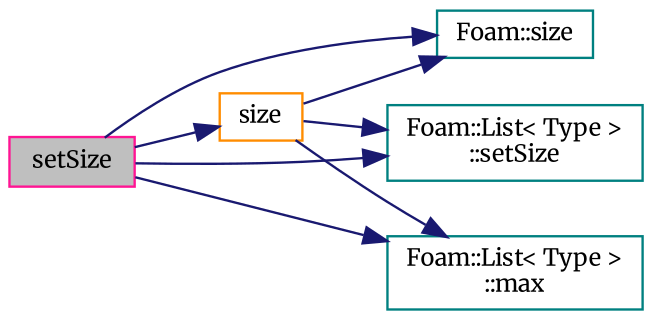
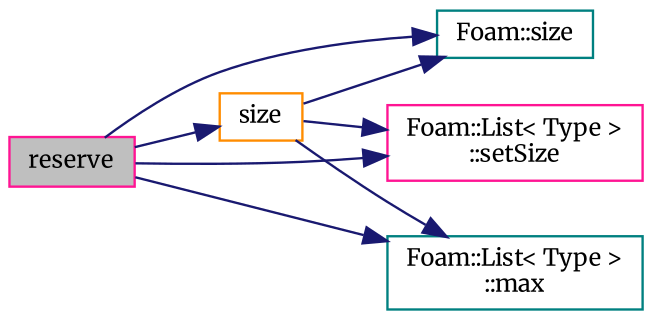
node "Foam::List< Type > ::setSize": color teal -> deeppink
node "setSize": label "setSize" -> "reserve"
